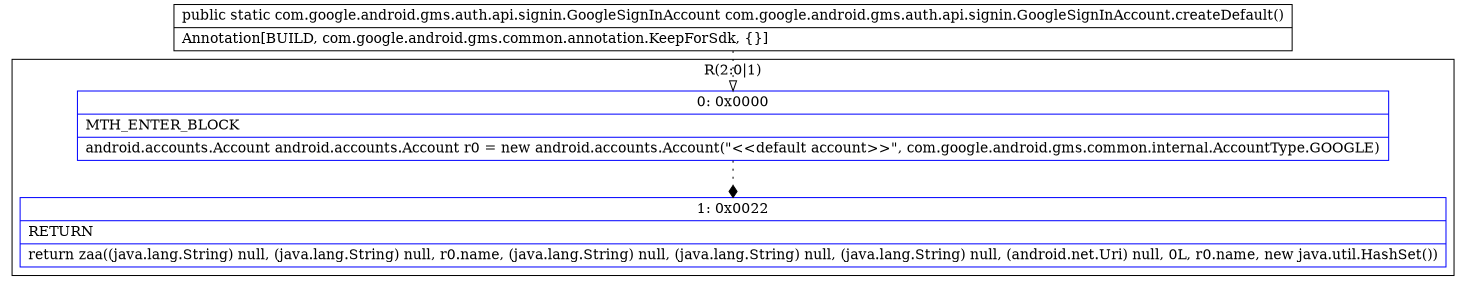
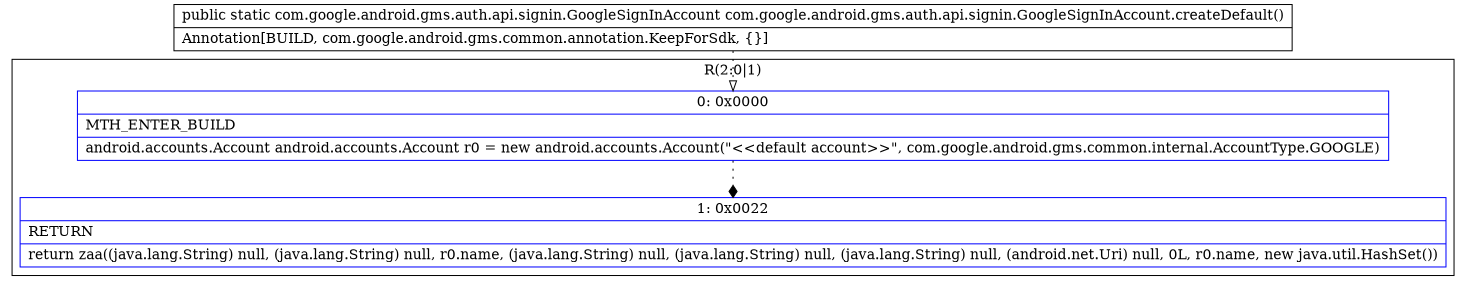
node "0: 0x0000": text "MTH_ENTER_BLOCK" -> "MTH_ENTER_BUILD"
